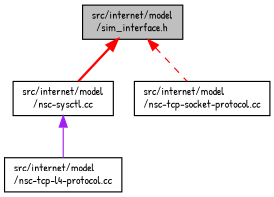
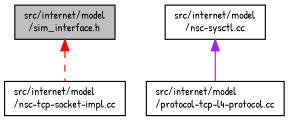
edge "src/internet/model /nsc-sysctl.cc" -> "src/internet/model /sim_interface.h": removed
node "src/internet/model /nsc-tcp-socket-protocol.cc": label "src/internet/model /nsc-tcp-socket-protocol.cc" -> "src/internet/model /nsc-tcp-socket-impl.cc"
node "src/internet/model /nsc-tcp-l4-protocol.cc": label "src/internet/model /nsc-tcp-l4-protocol.cc" -> "src/internet/model /protocol-tcp-l4-protocol.cc"
